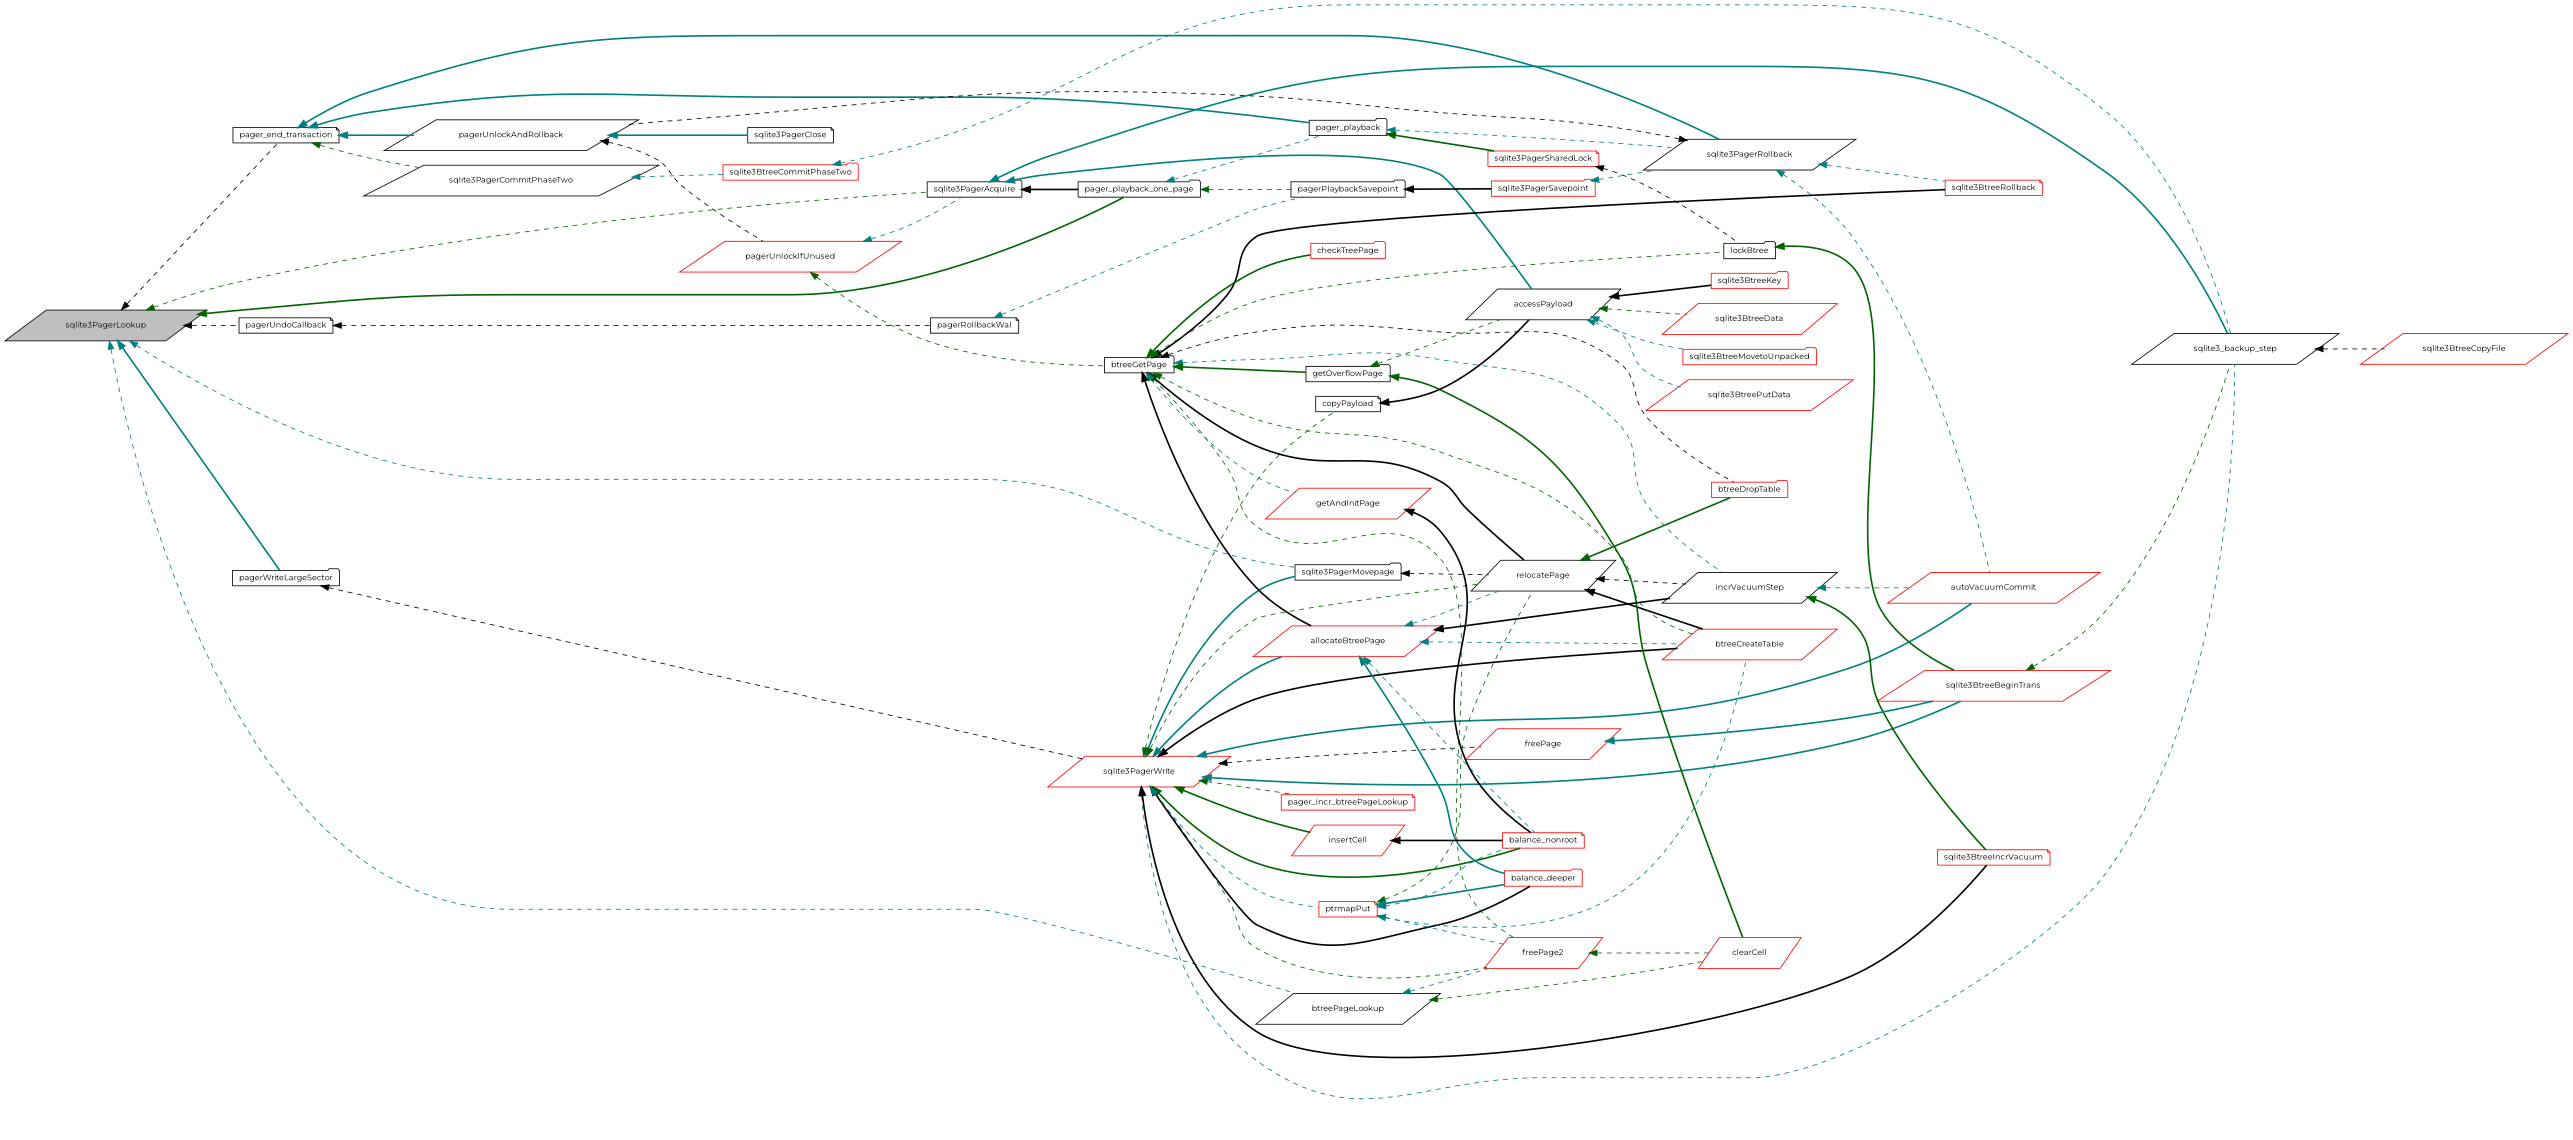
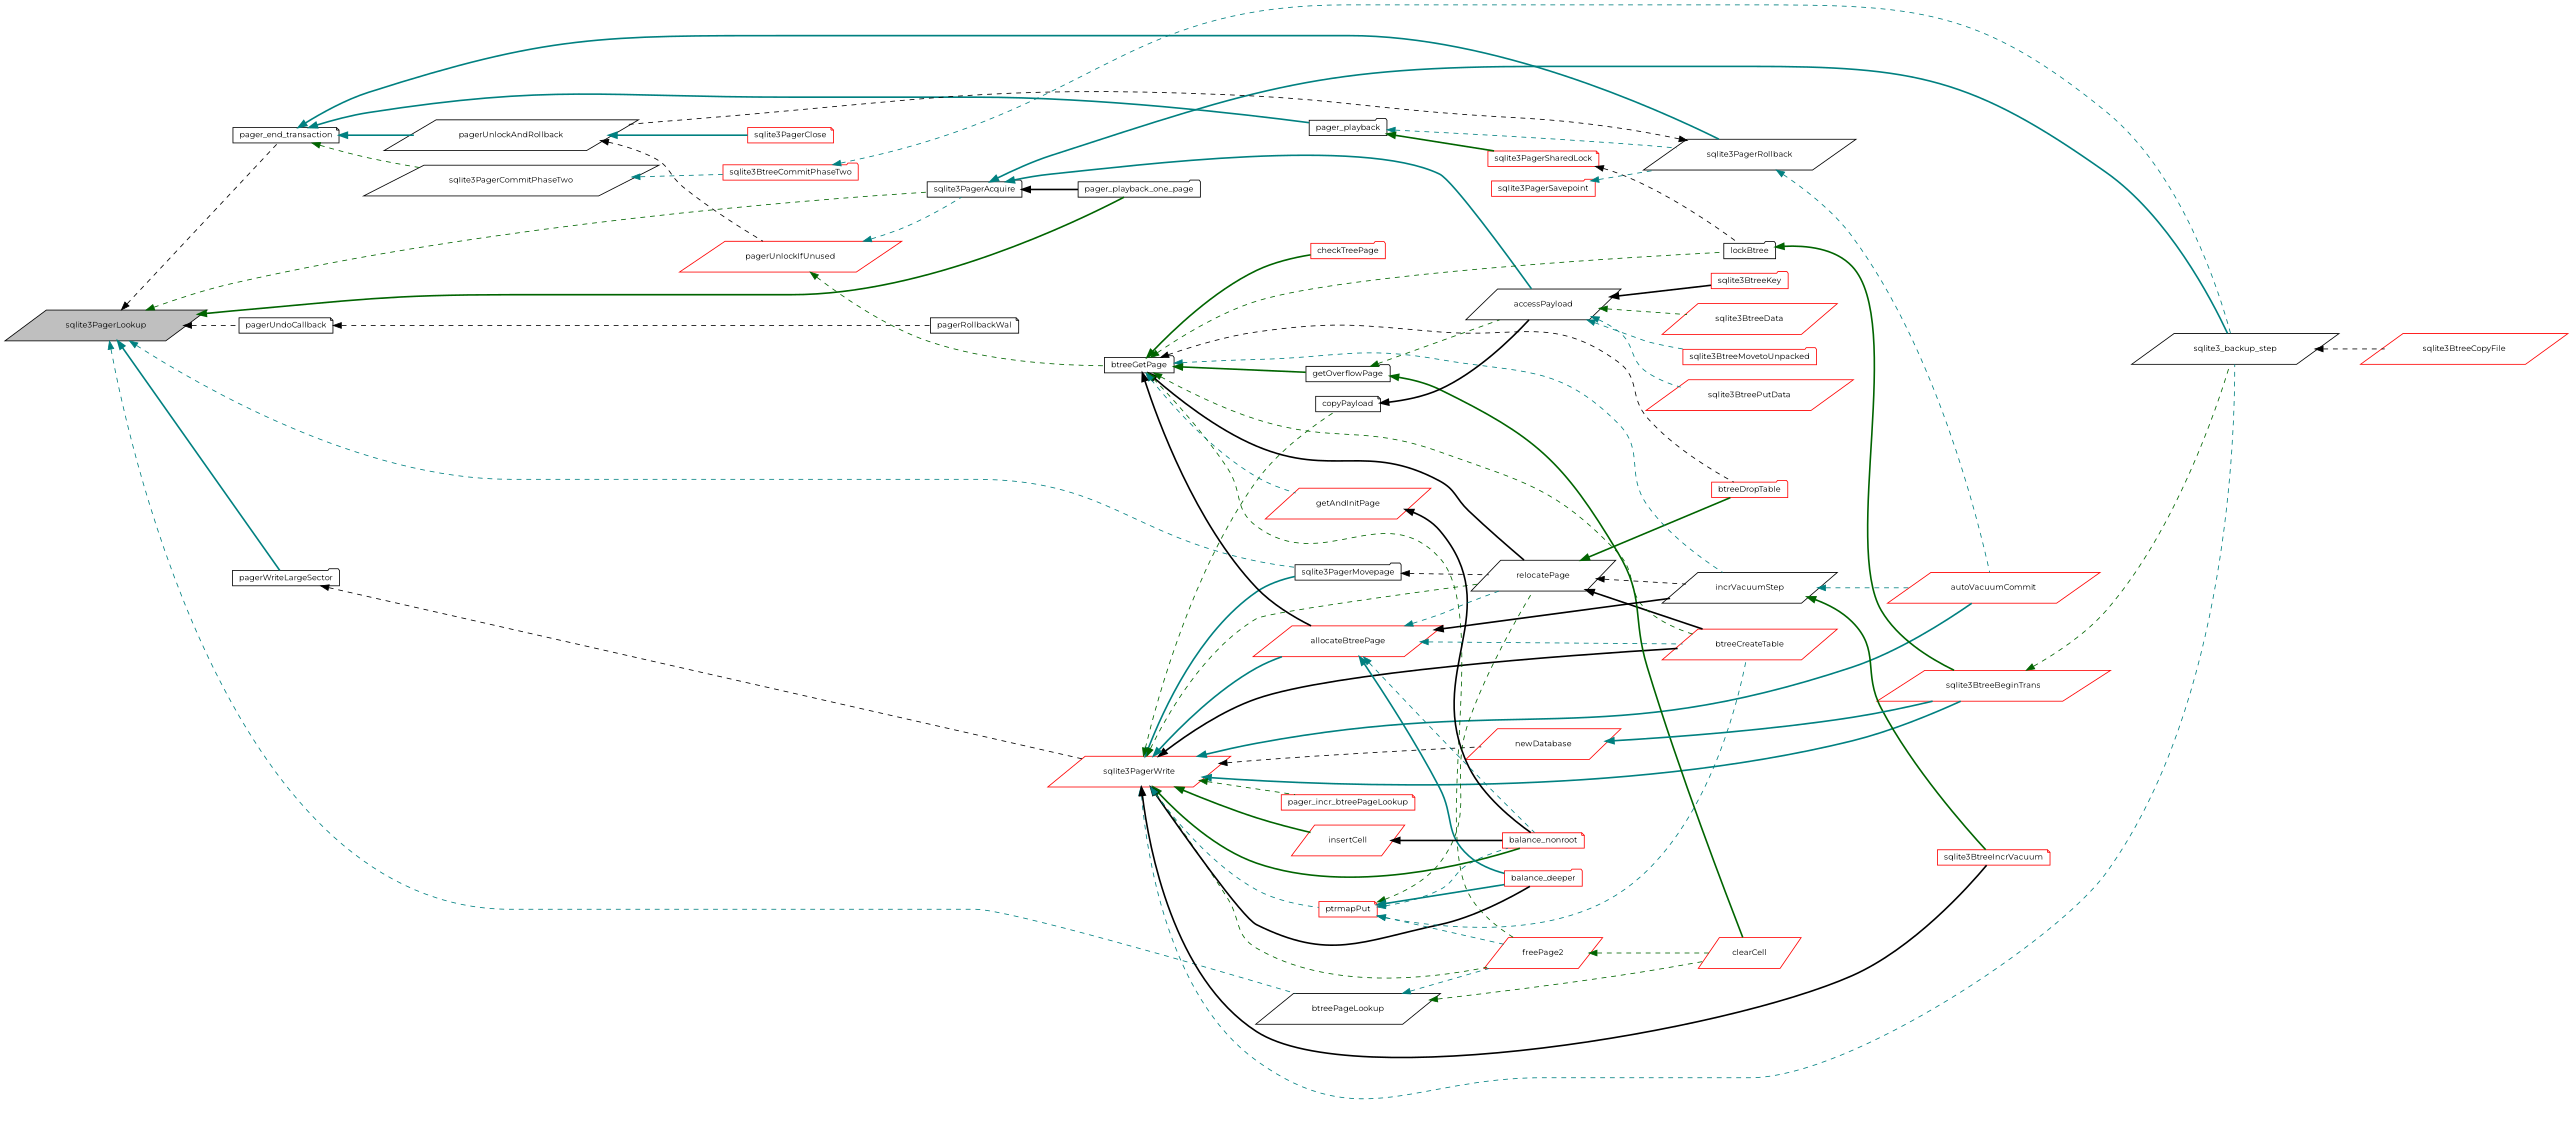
node "sqlite3PagerClose": color black -> red
edge "pager_playback" -> "pager_playback_one_page": removed
node "sqlite3BtreeRollback": removed
node "pagerPlaybackSavepoint": removed
node "freePage": label "freePage" -> "newDatabase"
